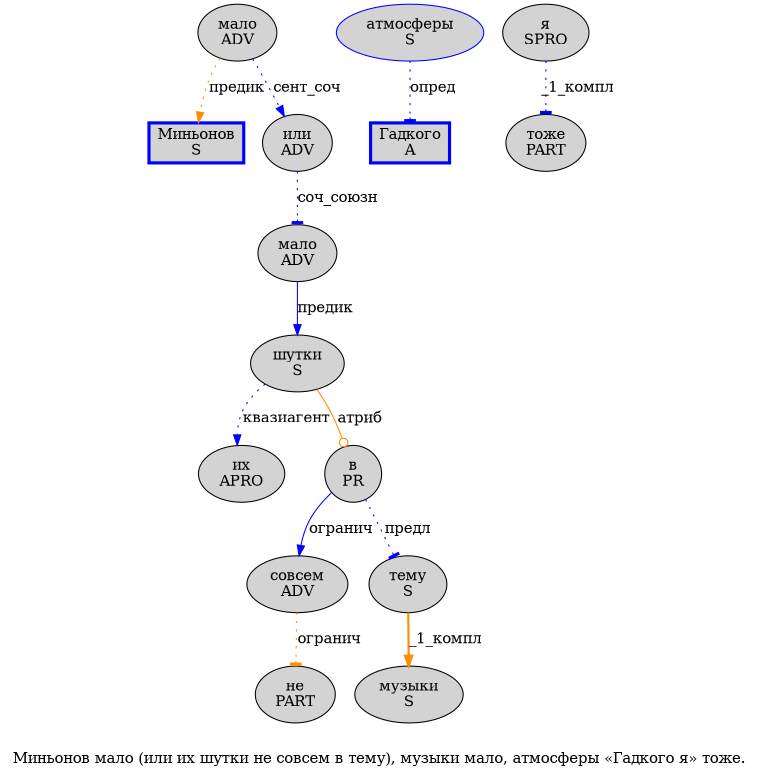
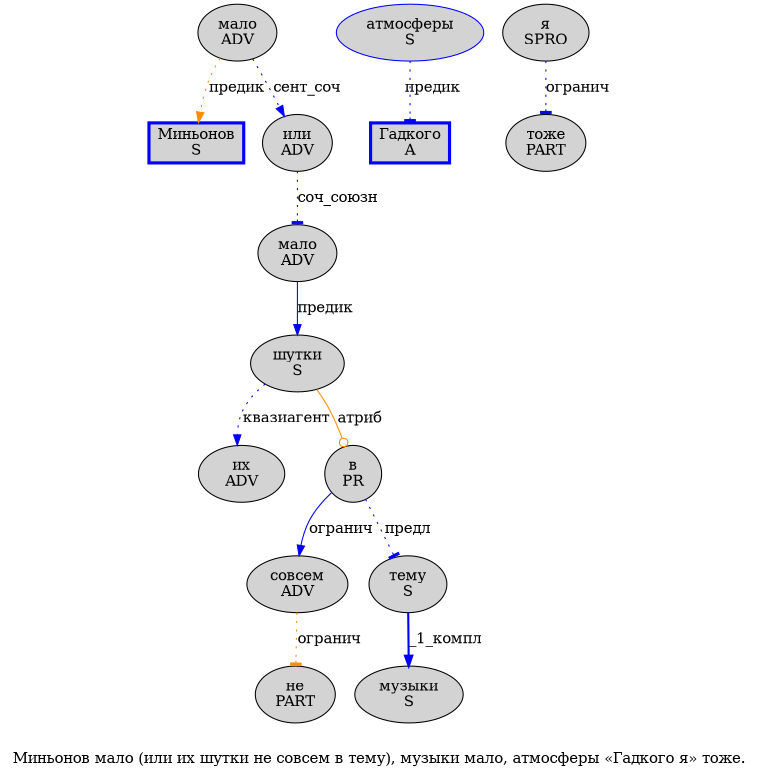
edge "атмосферы S" -> "Гадкого A": label "опред" -> "предик"
edge "я SPRO" -> "тоже PART": label "_1_компл" -> "огранич"
node "их APRO": label "их APRO" -> "их ADV"
edge "тему S" -> "музыки S": color darkorange -> blue
